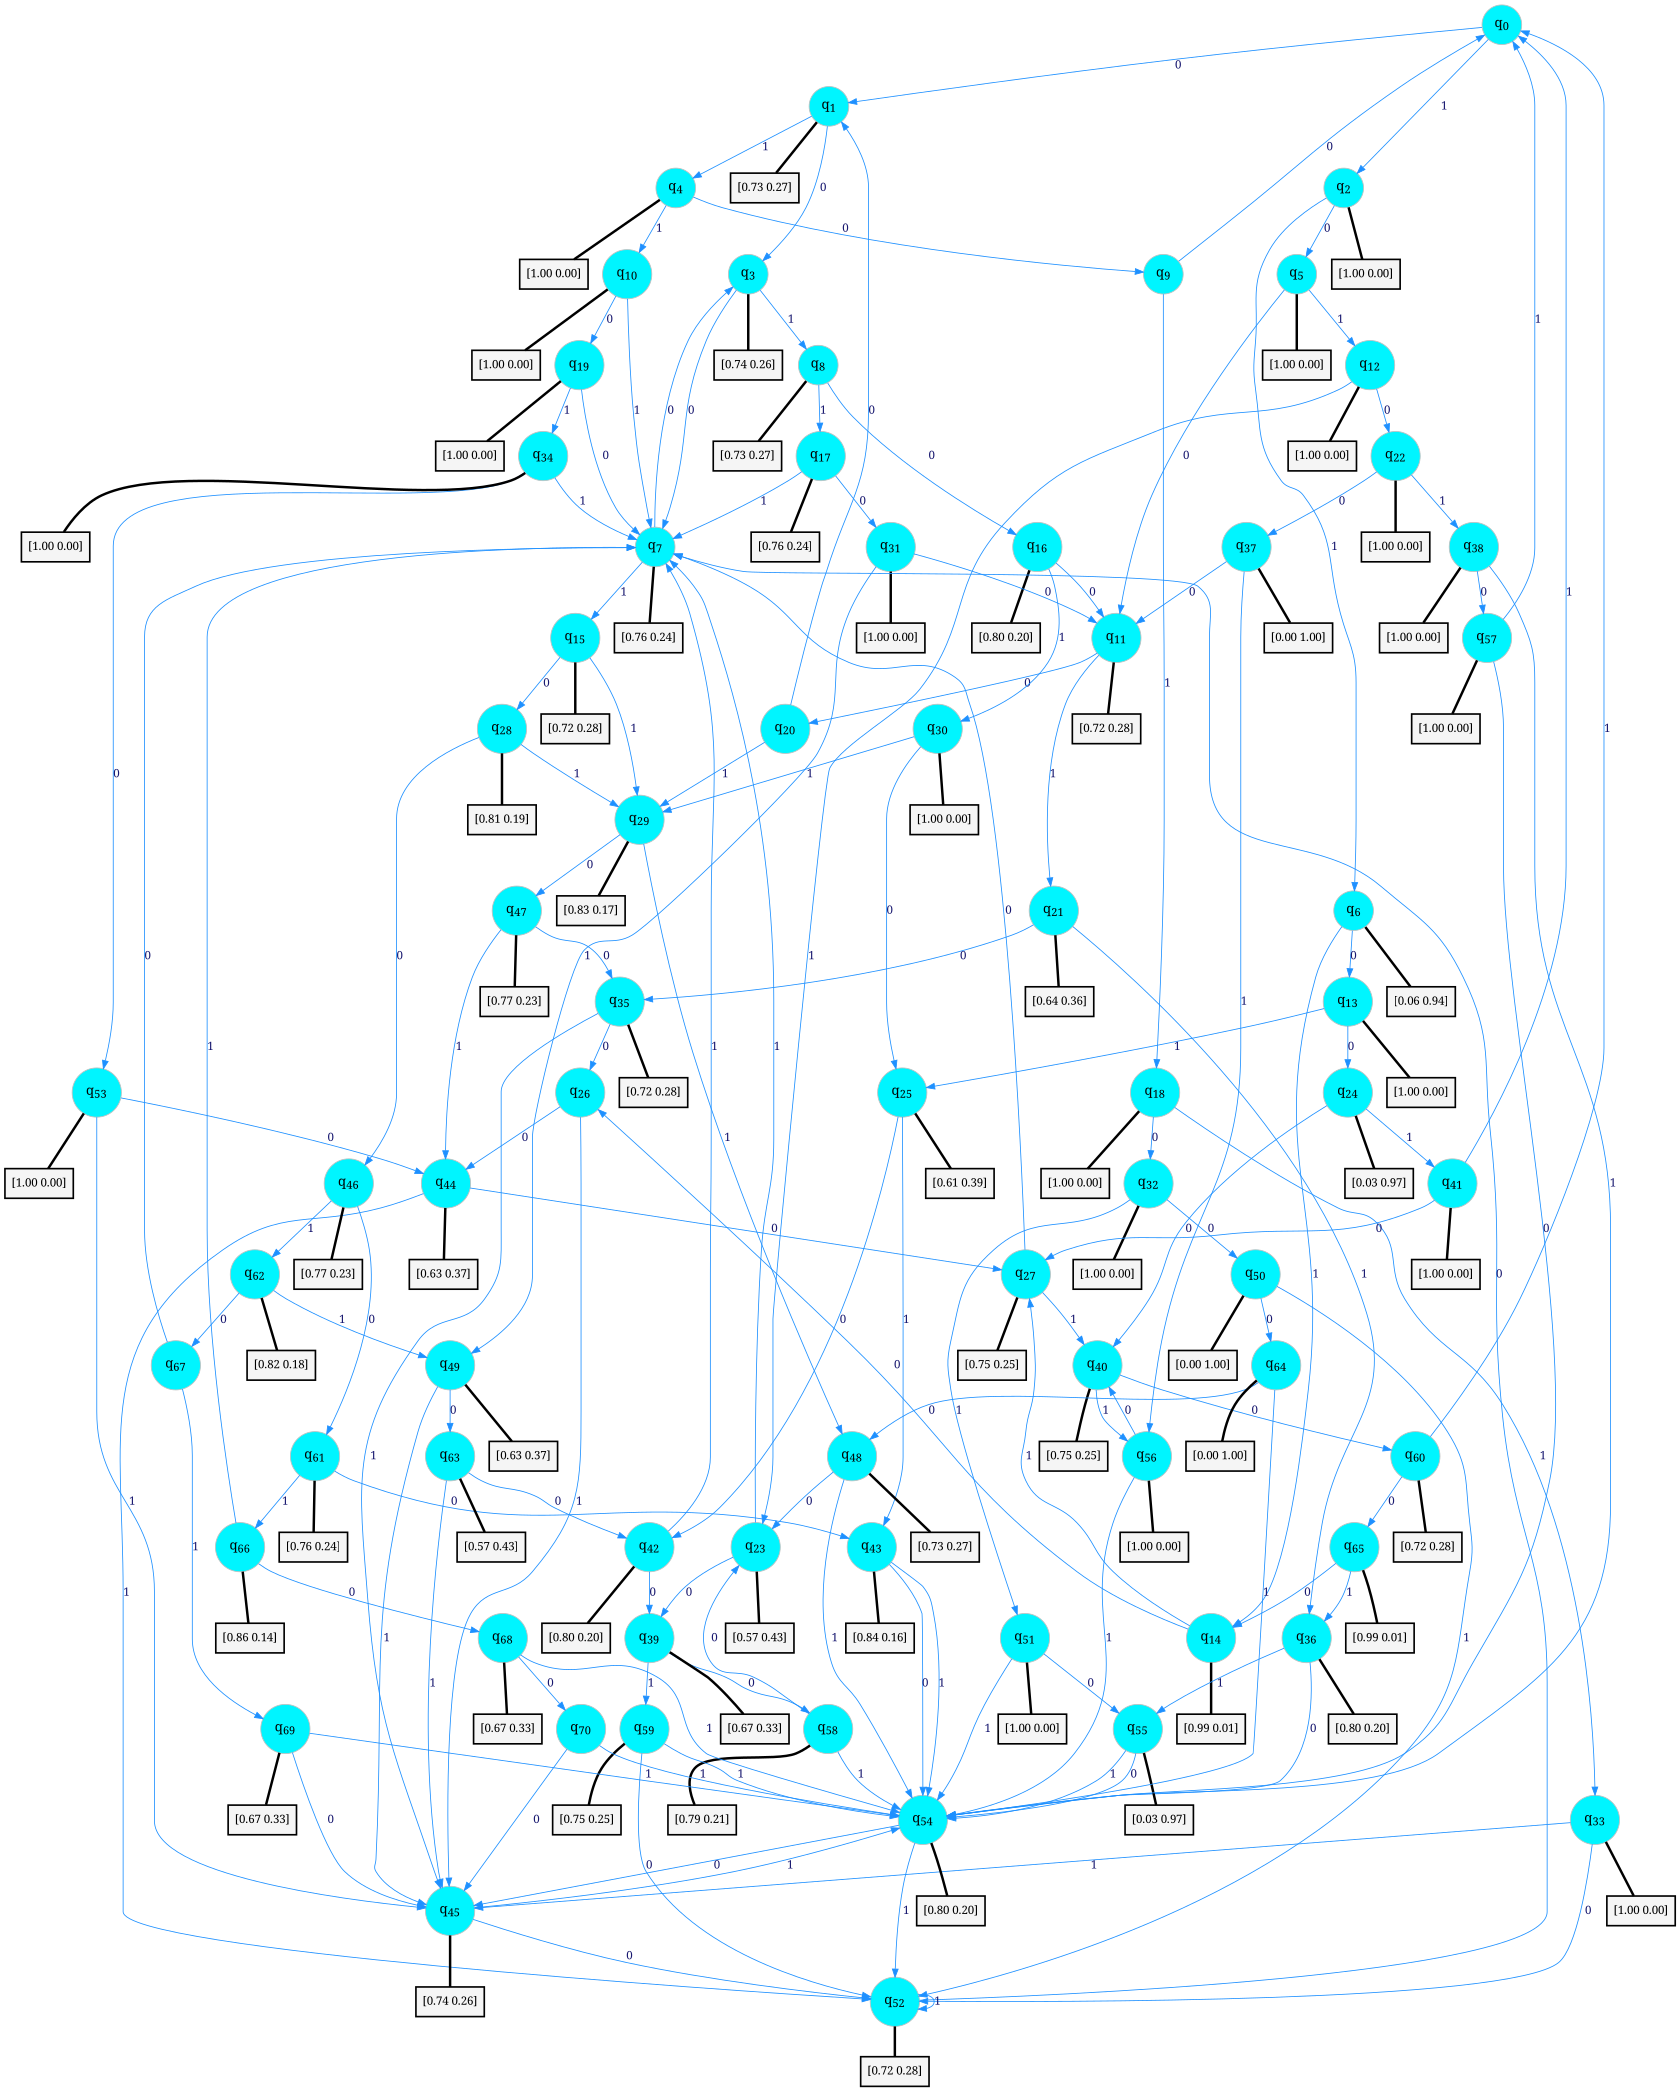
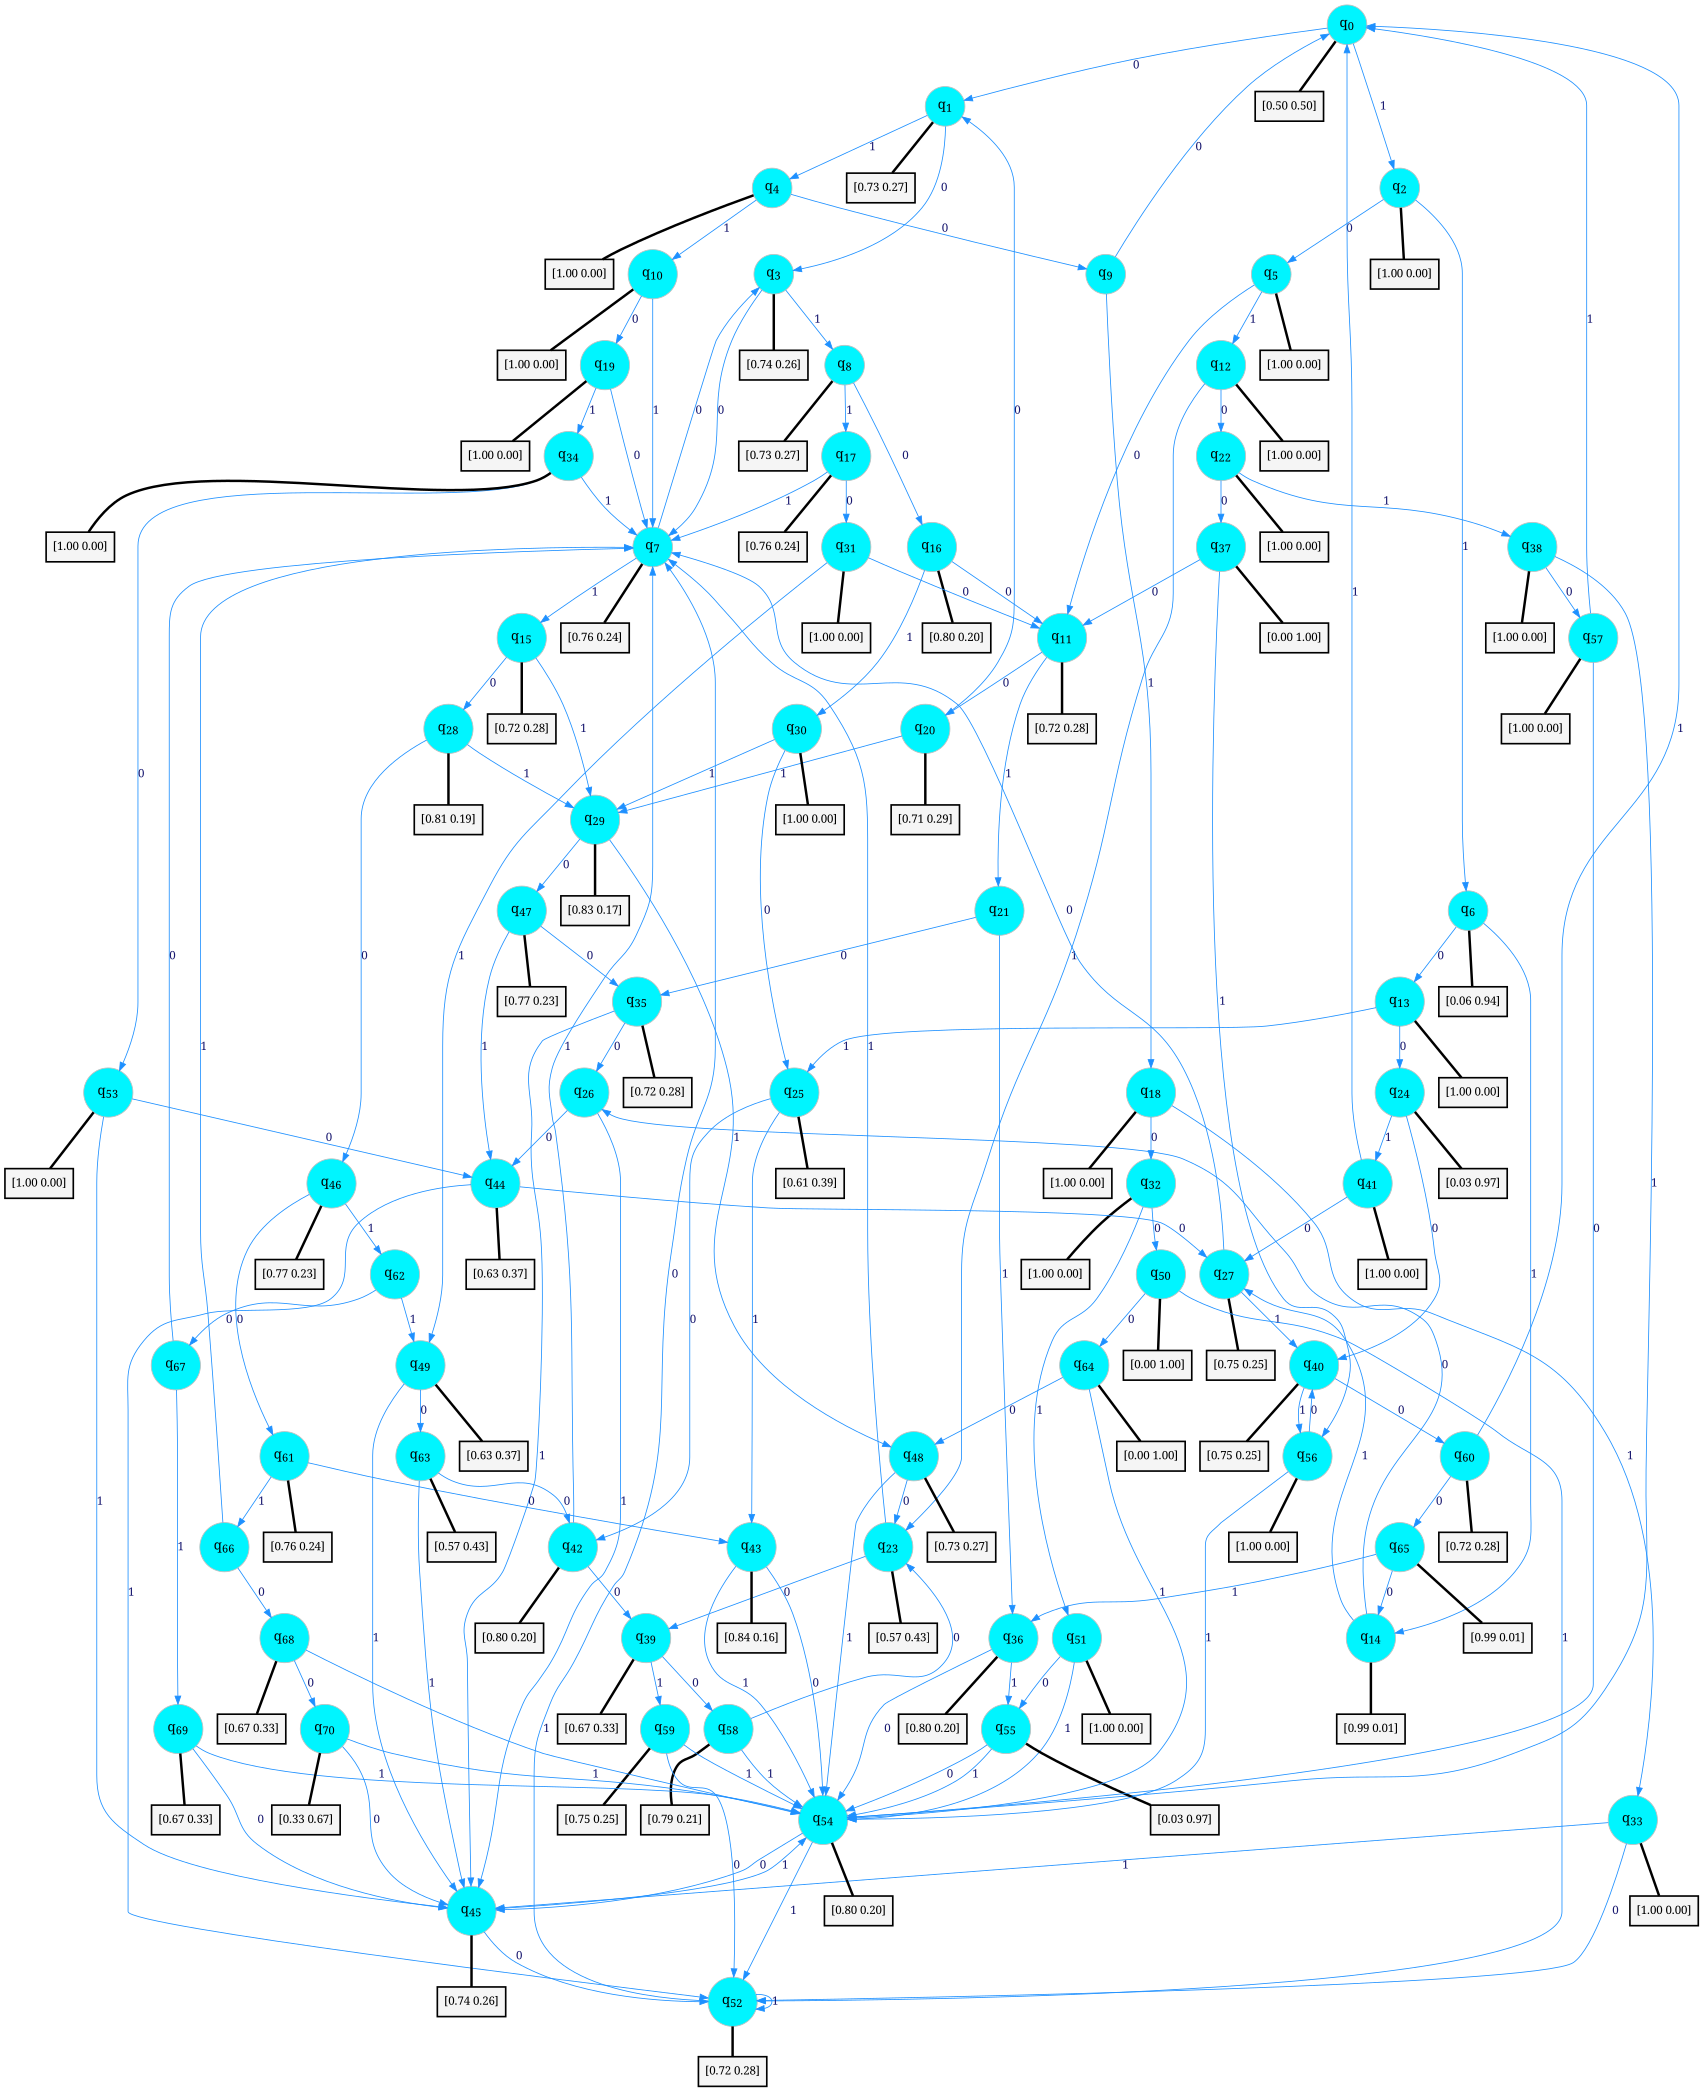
node "[0.50 0.50]": added
node "[0.71 0.29]": added
node "[0.64 0.36]": removed
node "[0.82 0.18]": removed
node "[0.86 0.14]": removed
node "[0.33 0.67]": added
